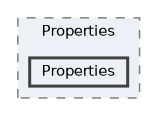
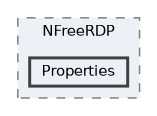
cluster "Properties": label "Properties" -> "NFreeRDP"
